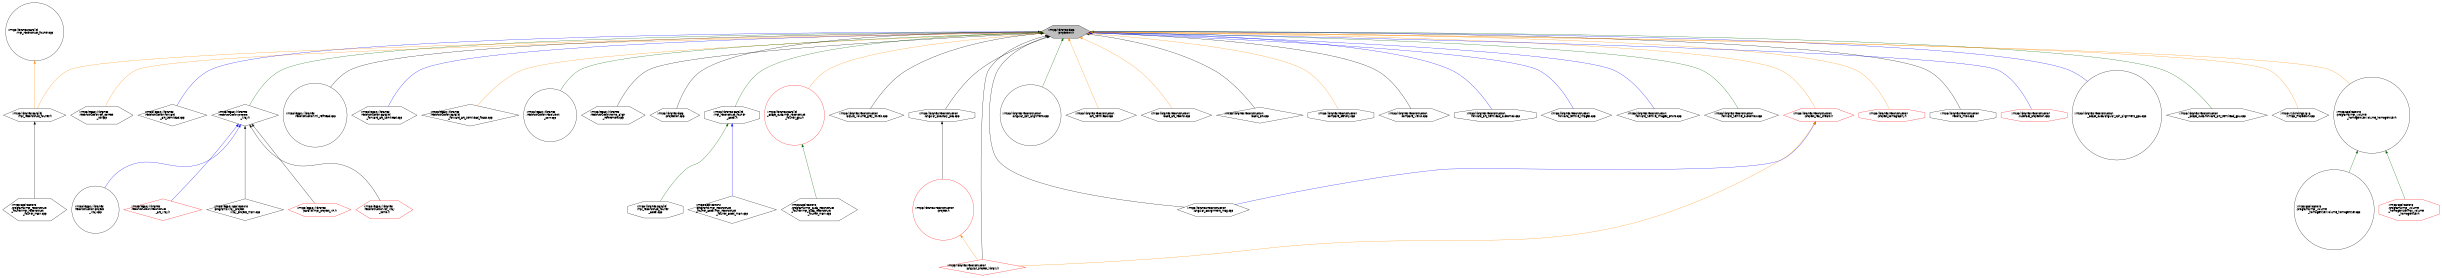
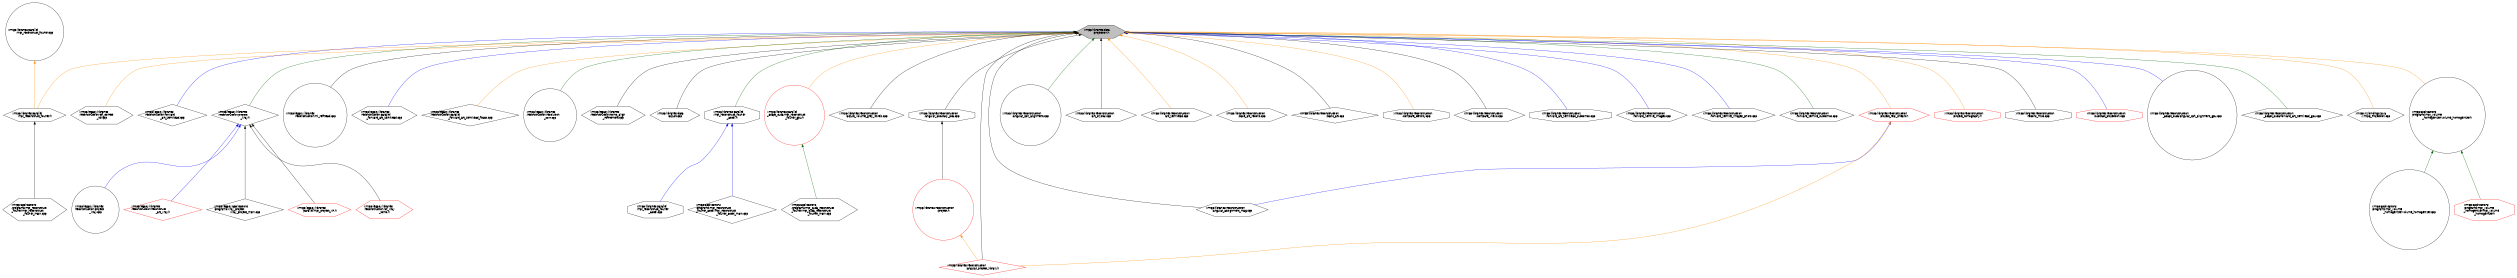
node "xmipp/libraries/data /projection.cpp": label "xmipp/libraries/data /projection.cpp" -> "xmipp/libraries/data /adjust.cpp"
node "xmipp/libraries/reconstruction /art_crystal.cpp": added
edge "xmipp/libraries/parallel /mpi_reconstruct_fourier _accel.cpp" -> "xmipp/libraries/parallel /mpi_reconstruct_fourier _accel.h": color darkgreen -> blue
